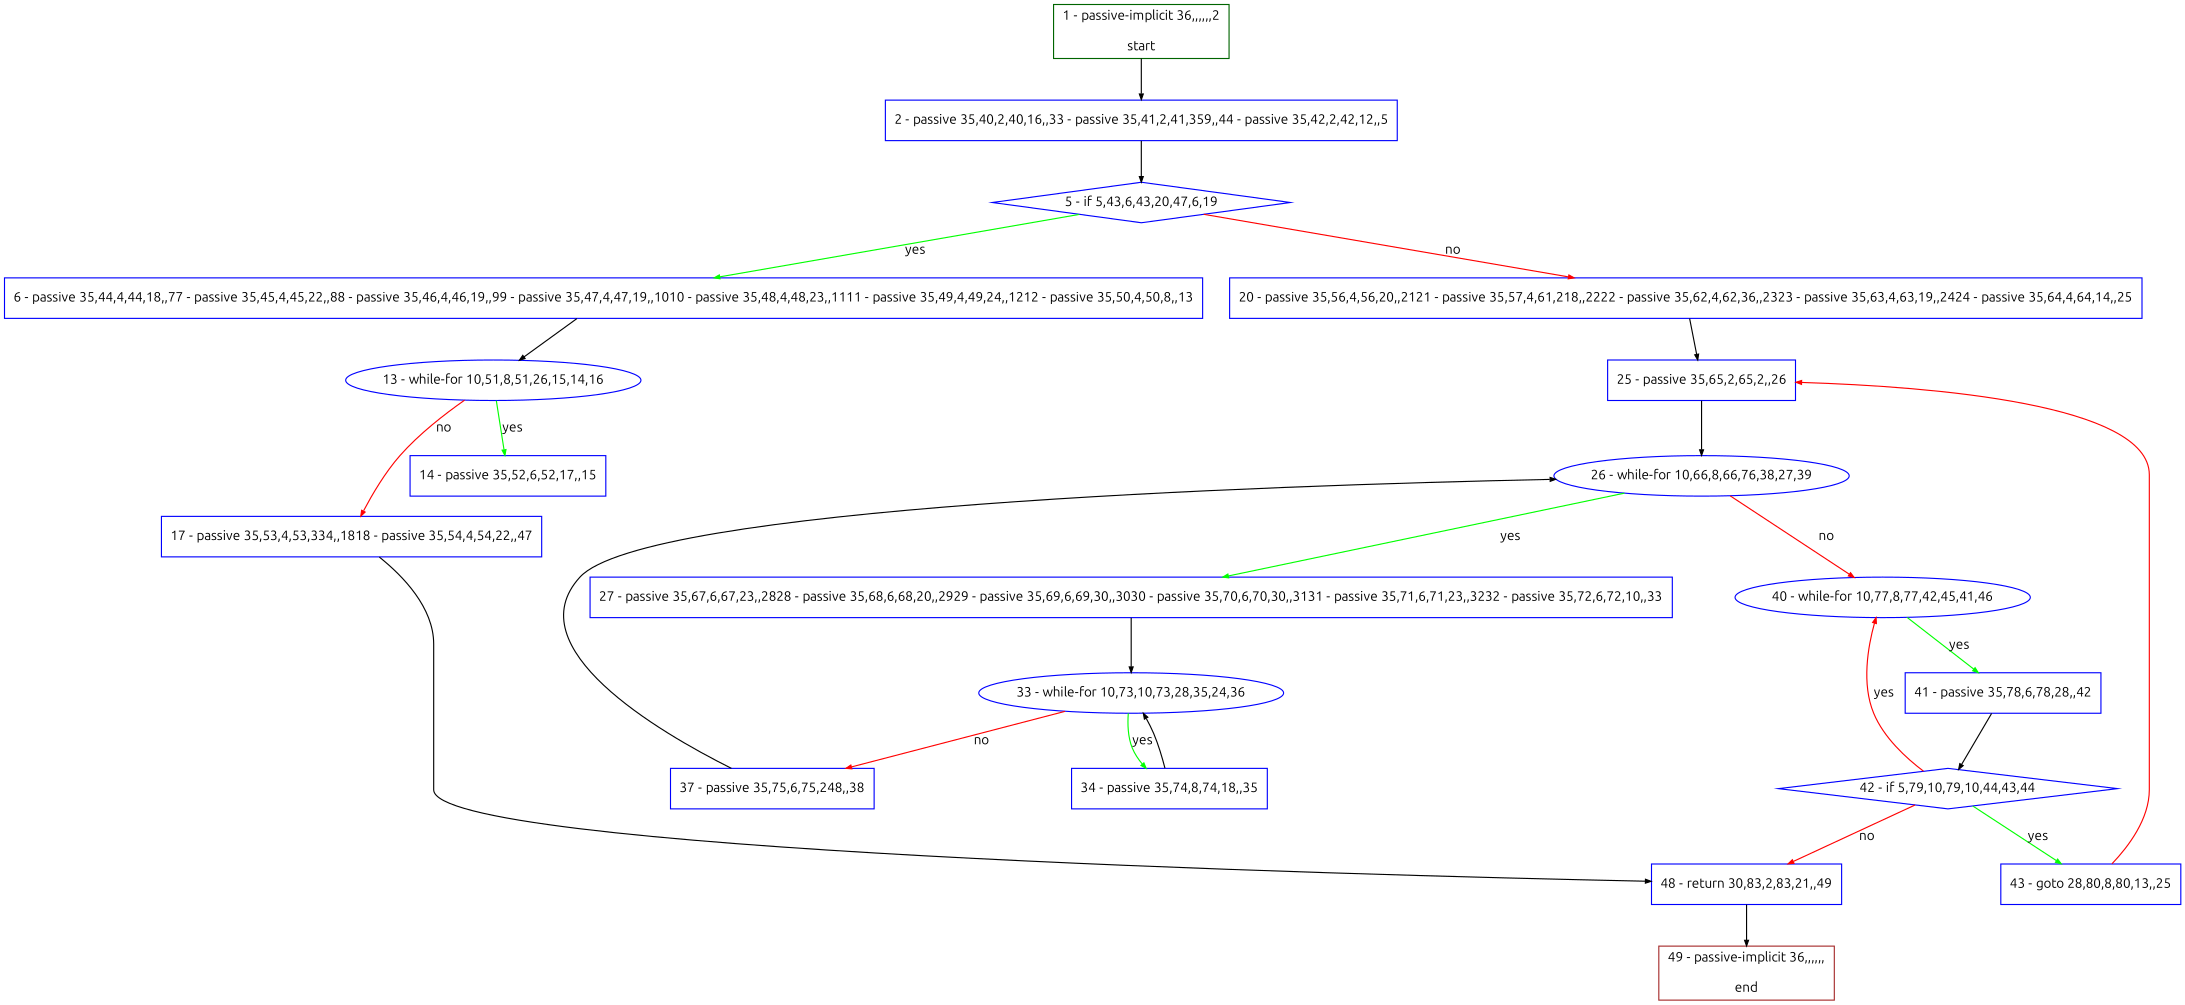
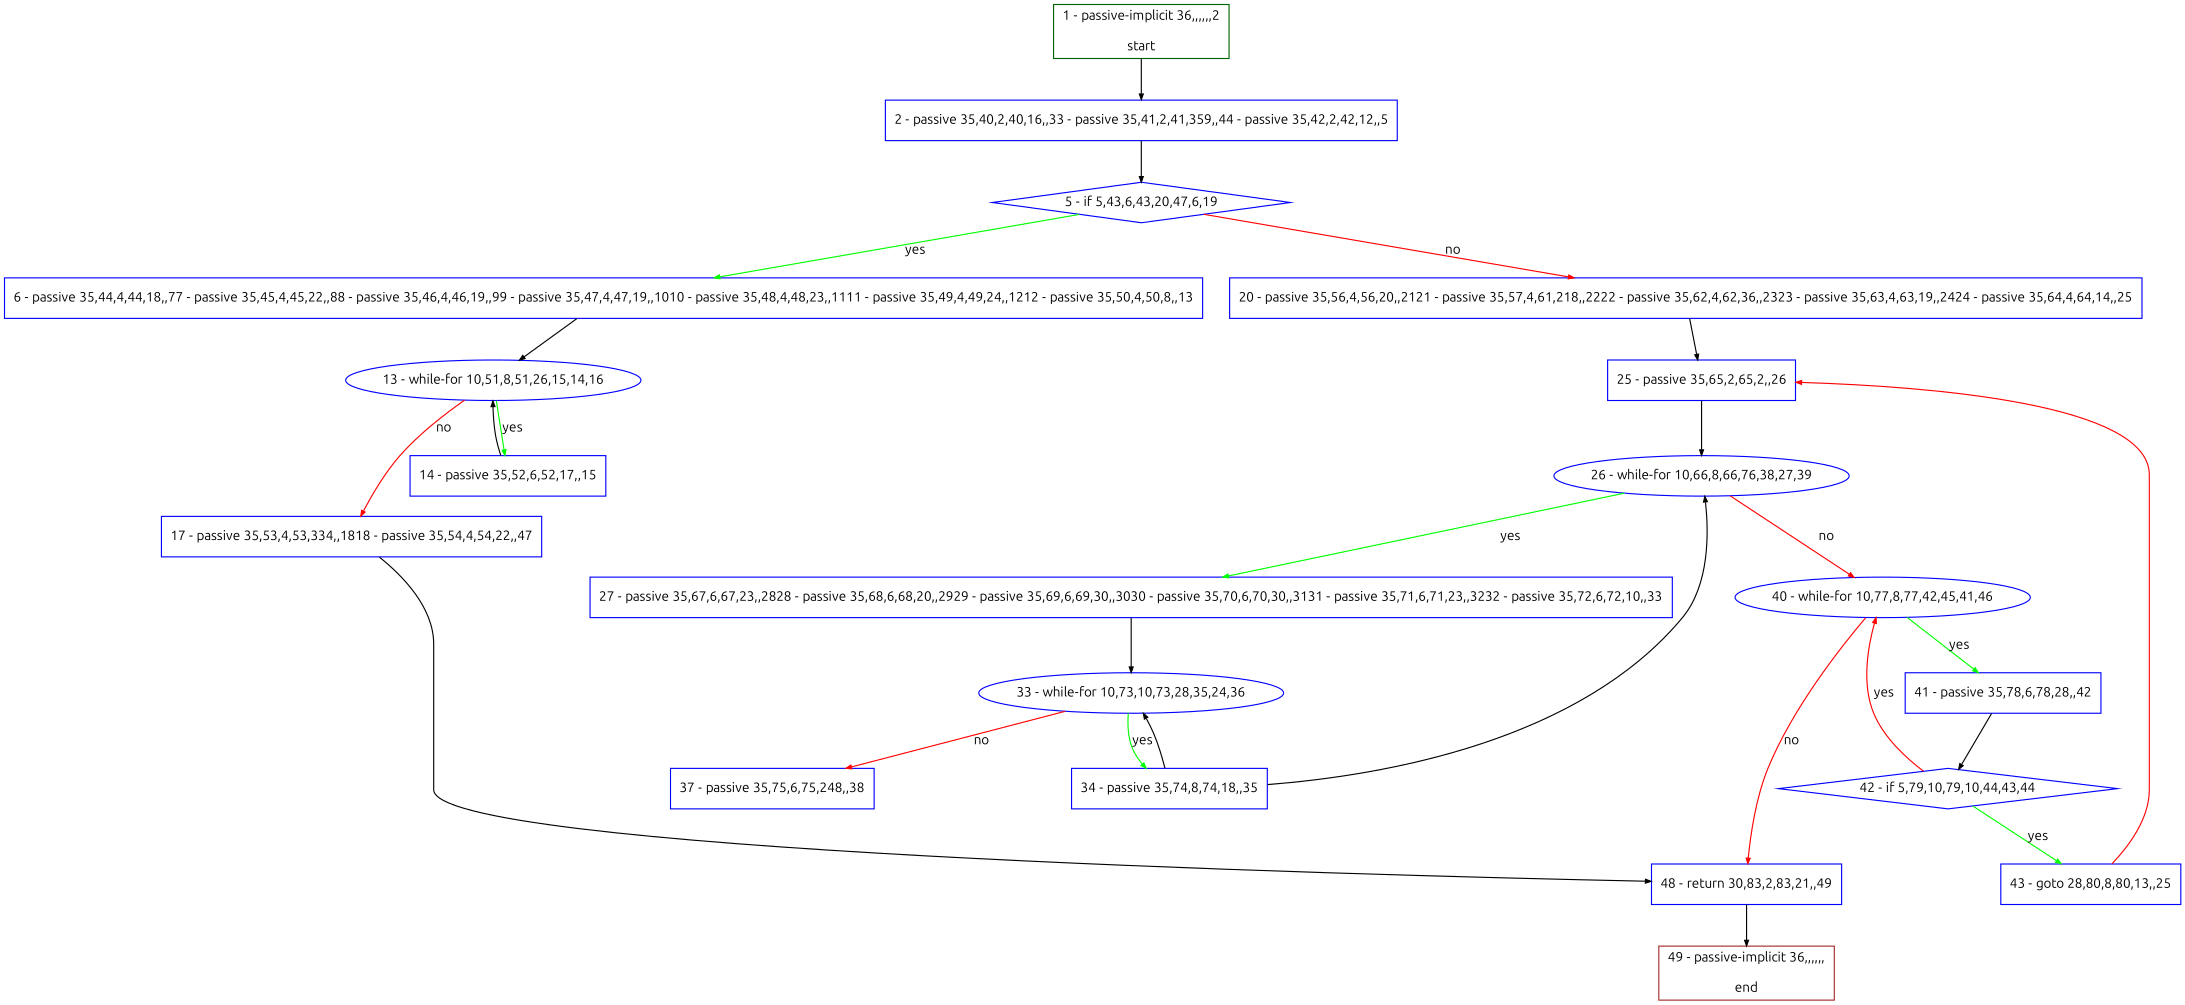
edge "14 - passive 35,52,6,52,17,,15" -> "13 - while-for 10,51,8,51,26,15,14,16": added
edge "37 - passive 35,75,6,75,248,,38" -> "26 - while-for 10,66,8,66,76,38,27,39": now "34 - passive 35,74,8,74,18,,35" -> "26 - while-for 10,66,8,66,76,38,27,39"
edge "42 - if 5,79,10,79,10,44,43,44" -> "48 - return 30,83,2,83,21,,49": now "40 - while-for 10,77,8,77,42,45,41,46" -> "48 - return 30,83,2,83,21,,49"
